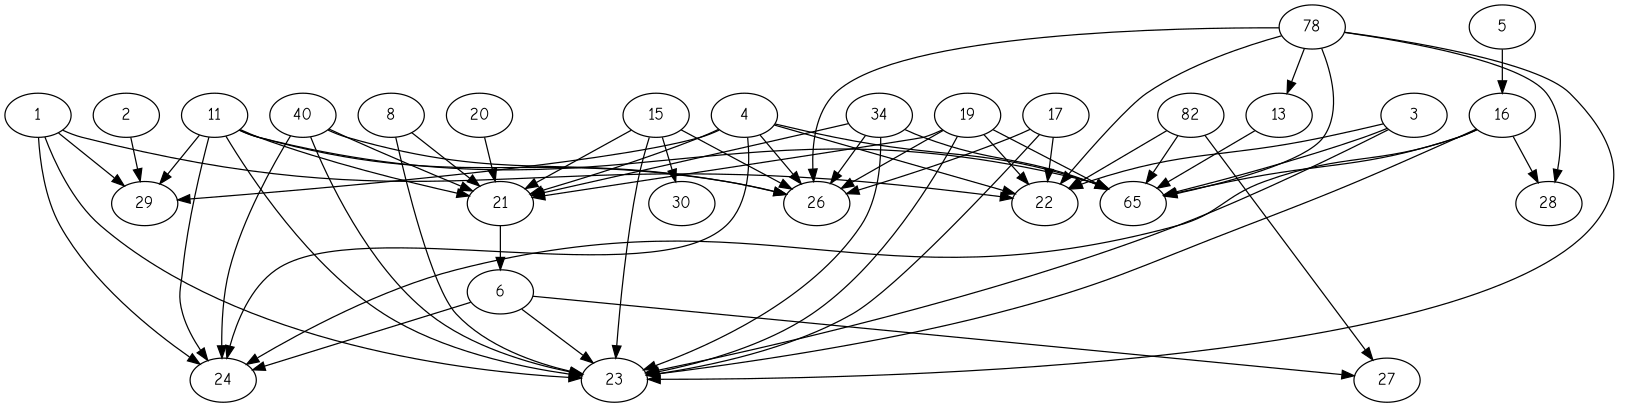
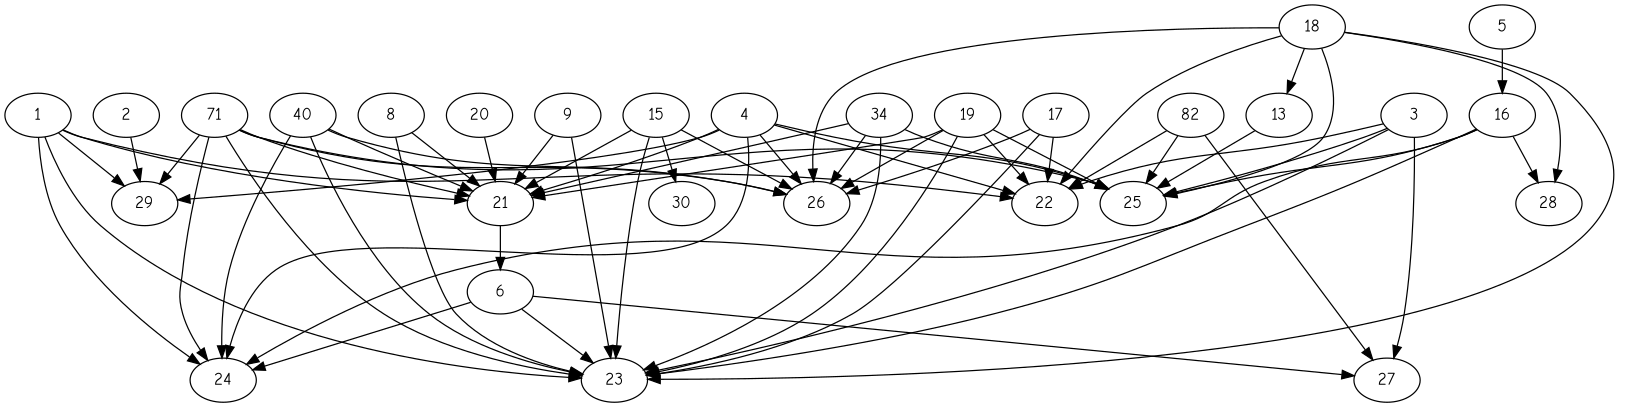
node "78": label "78" -> "18"
node "11": label "11" -> "71"
node "9": added
edge "1" -> "21": added
node "65": label "65" -> "25"
edge "3" -> "27": added
